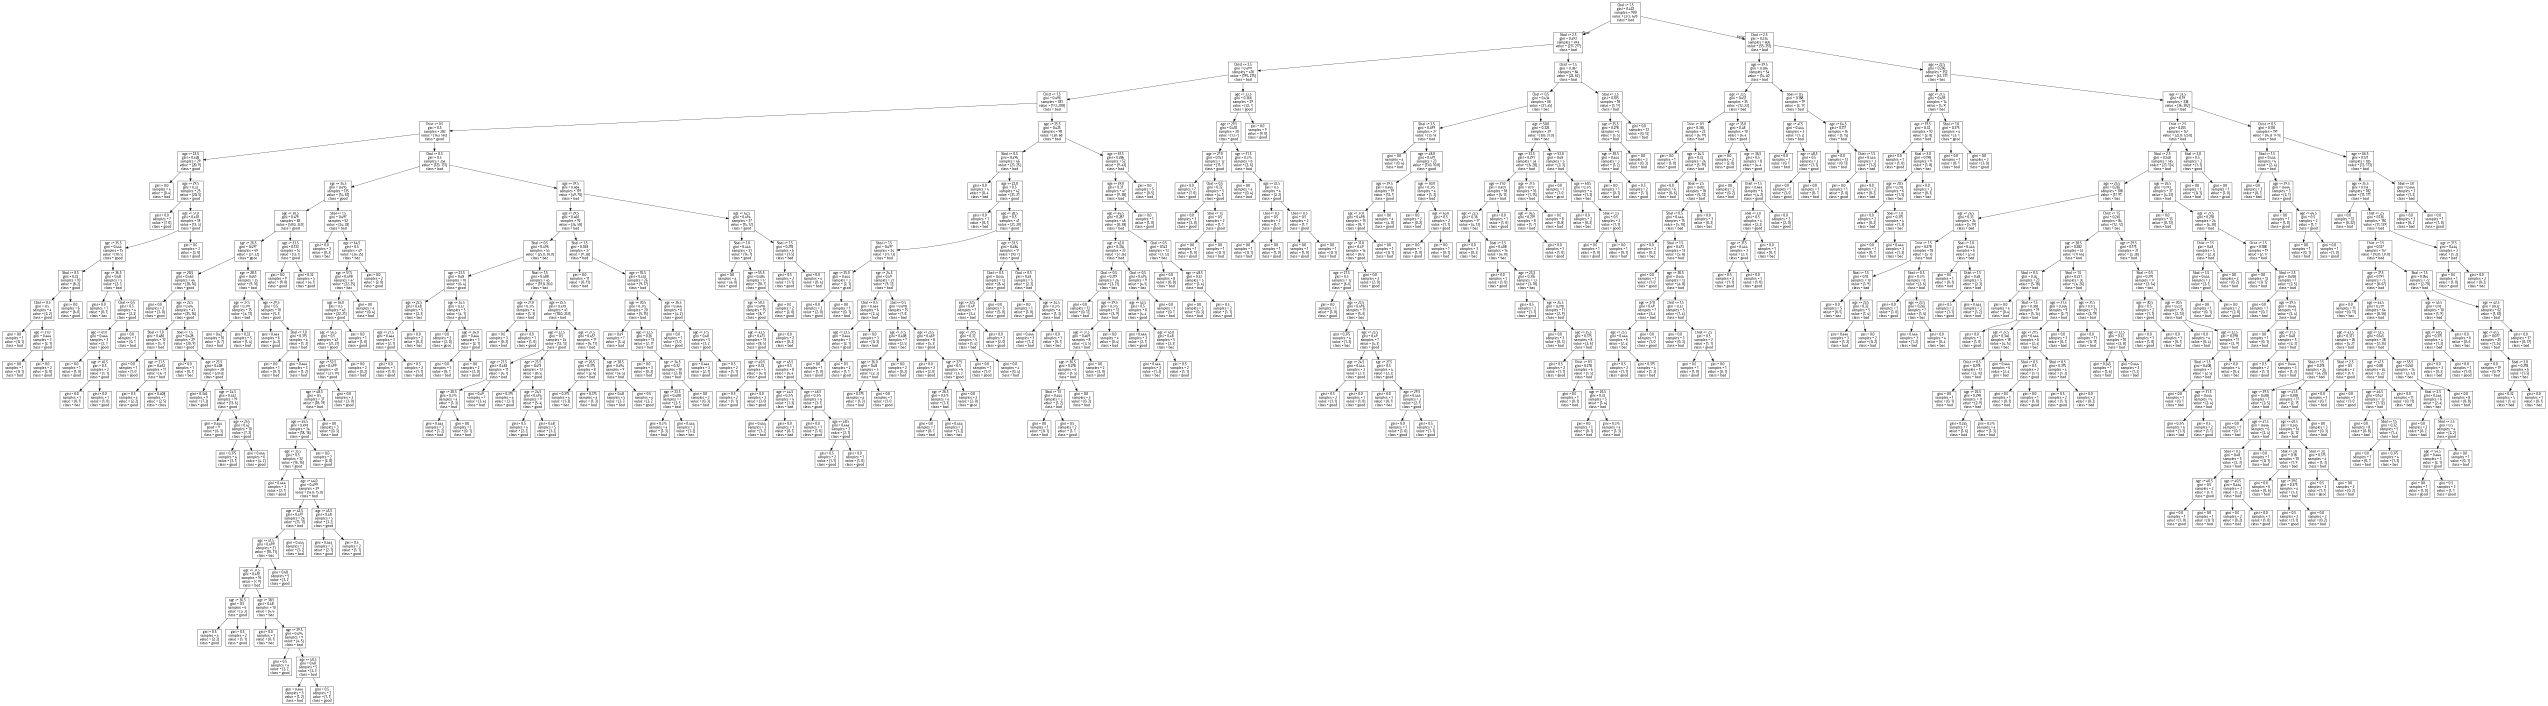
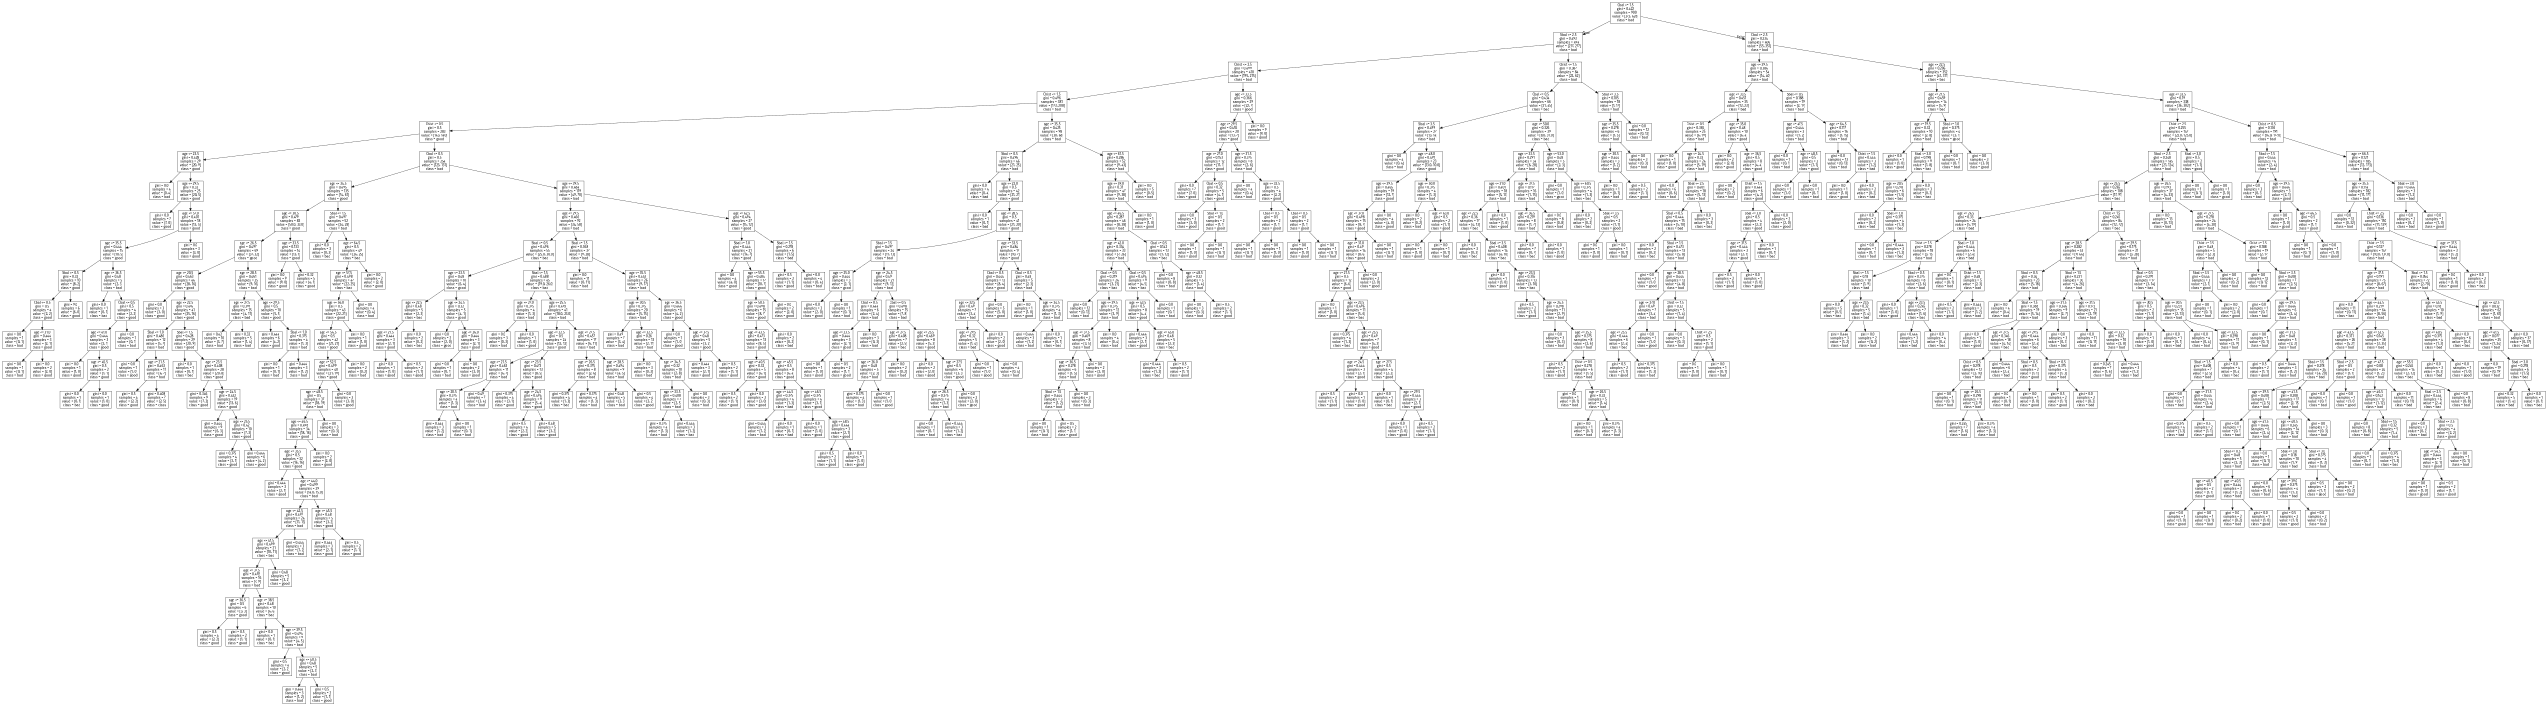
node "gini = 0.0 samples = 7 value = [0, 7] class = bad": added
node "gini = 0.0 samples = 6 value = [6, 0] class = good": label "gini = 0.0 samples = 6 value = [6, 0] class = good" -> "gini = 9.0 samples = 6 value = [6, 0] class = good"
node "gini = 0.444 samples = 6 value = [2, 4] gini = bad": label "gini = 0.444 samples = 6 value = [2, 4] gini = bad" -> "gini = 0.444 samples = 6 value = [2, 4] class = bad"
node "gini = 0.444 good = 9 value = [6, 3] class = good": label "gini = 0.444 good = 9 value = [6, 3] class = good" -> "gini = 0.444 samples = 9 value = [6, 3] class = good"
